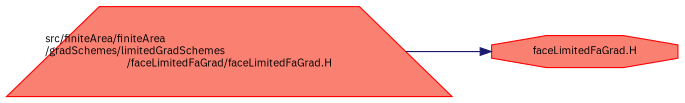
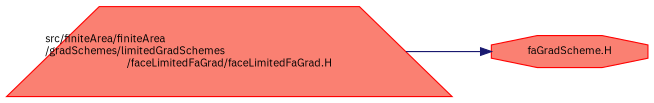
node "faceLimitedFaGrad.H": label "faceLimitedFaGrad.H" -> "faGradScheme.H"
